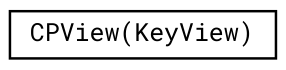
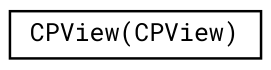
node "CPView(KeyView)": label "CPView(KeyView)" -> "CPView(CPView)"
